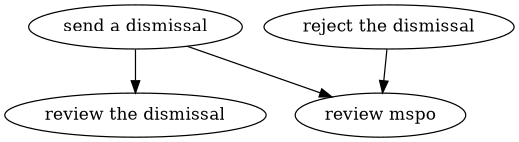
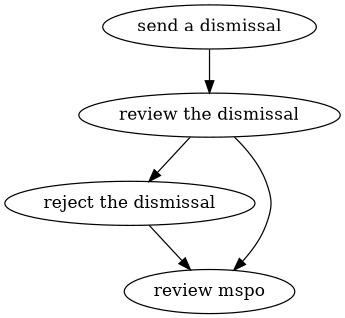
edge "send a dismissal" -> "review mspo": now "review the dismissal" -> "review mspo"
edge "review the dismissal" -> "reject the dismissal": added
